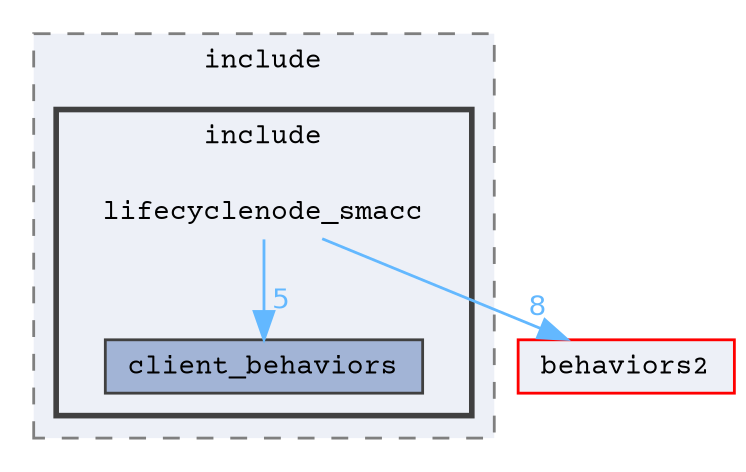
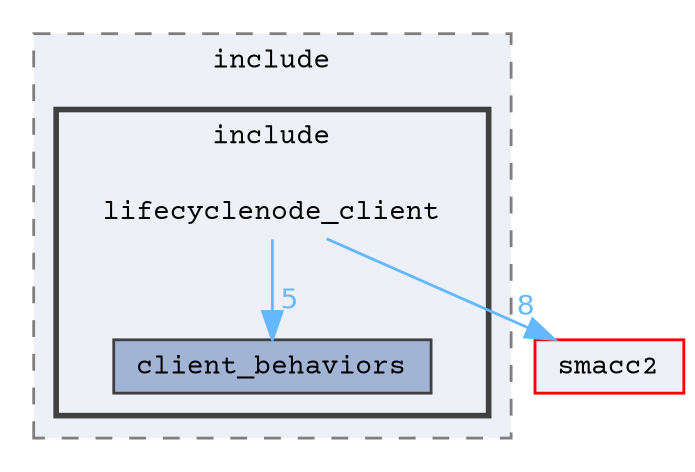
node "lifecyclenode_smacc": label "lifecyclenode_smacc" -> "lifecyclenode_client"
node "behaviors2": label "behaviors2" -> "smacc2"
